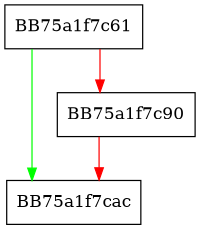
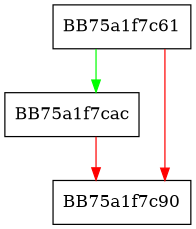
edge "BB75a1f7c90" -> "BB75a1f7cac": reversed
